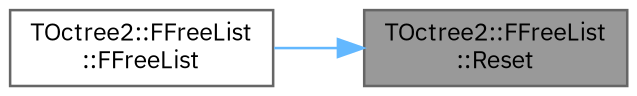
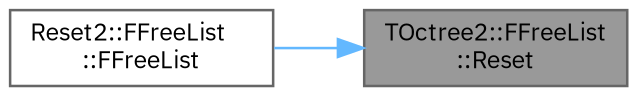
node "TOctree2::FFreeList ::FFreeList": label "TOctree2::FFreeList ::FFreeList" -> "Reset2::FFreeList ::FFreeList"
